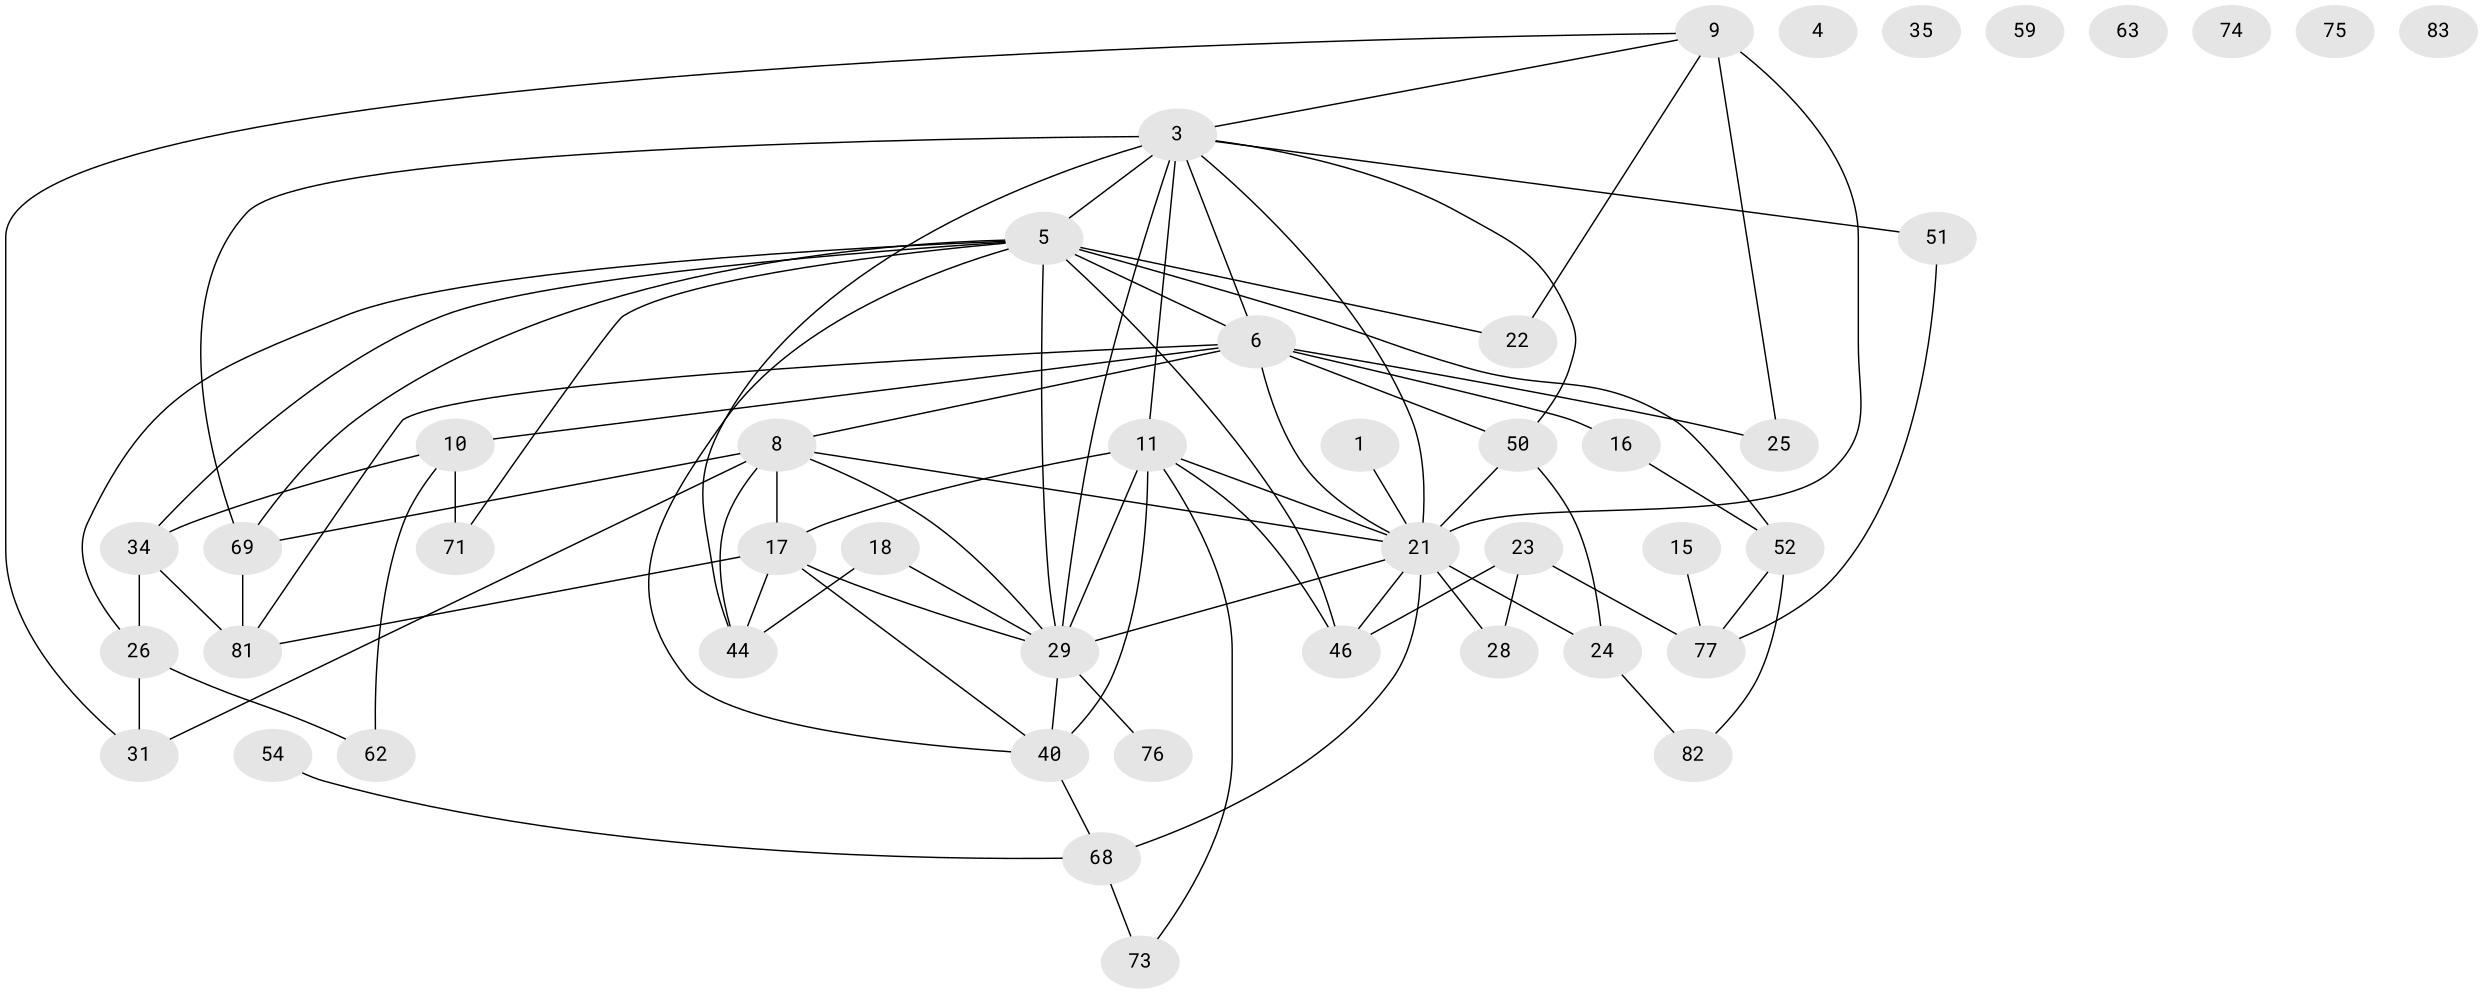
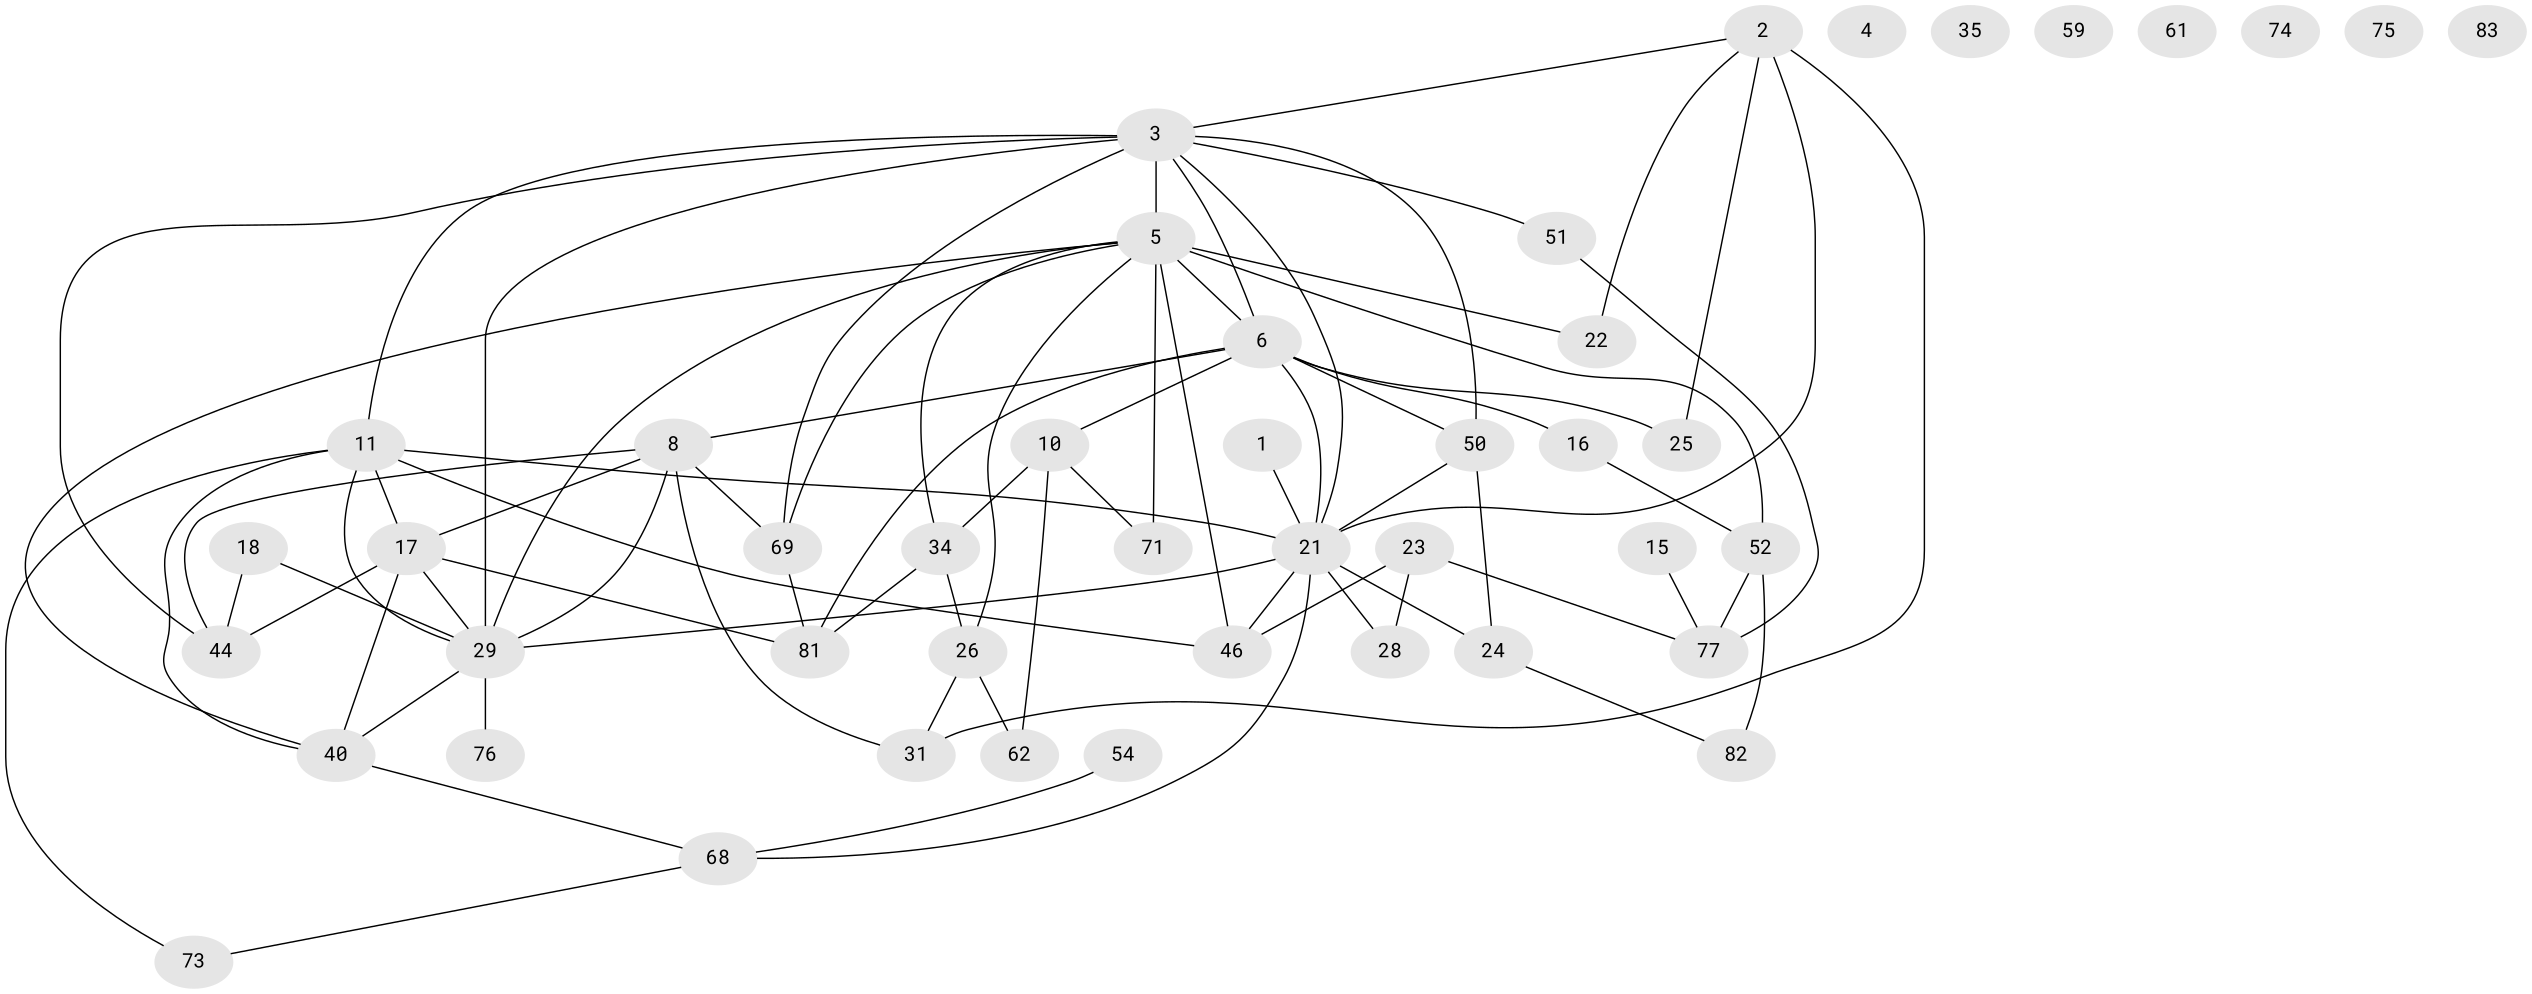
node "9": label "9" -> "2"
node "63": label "63" -> "61"
edge "8" -- "21": removed
